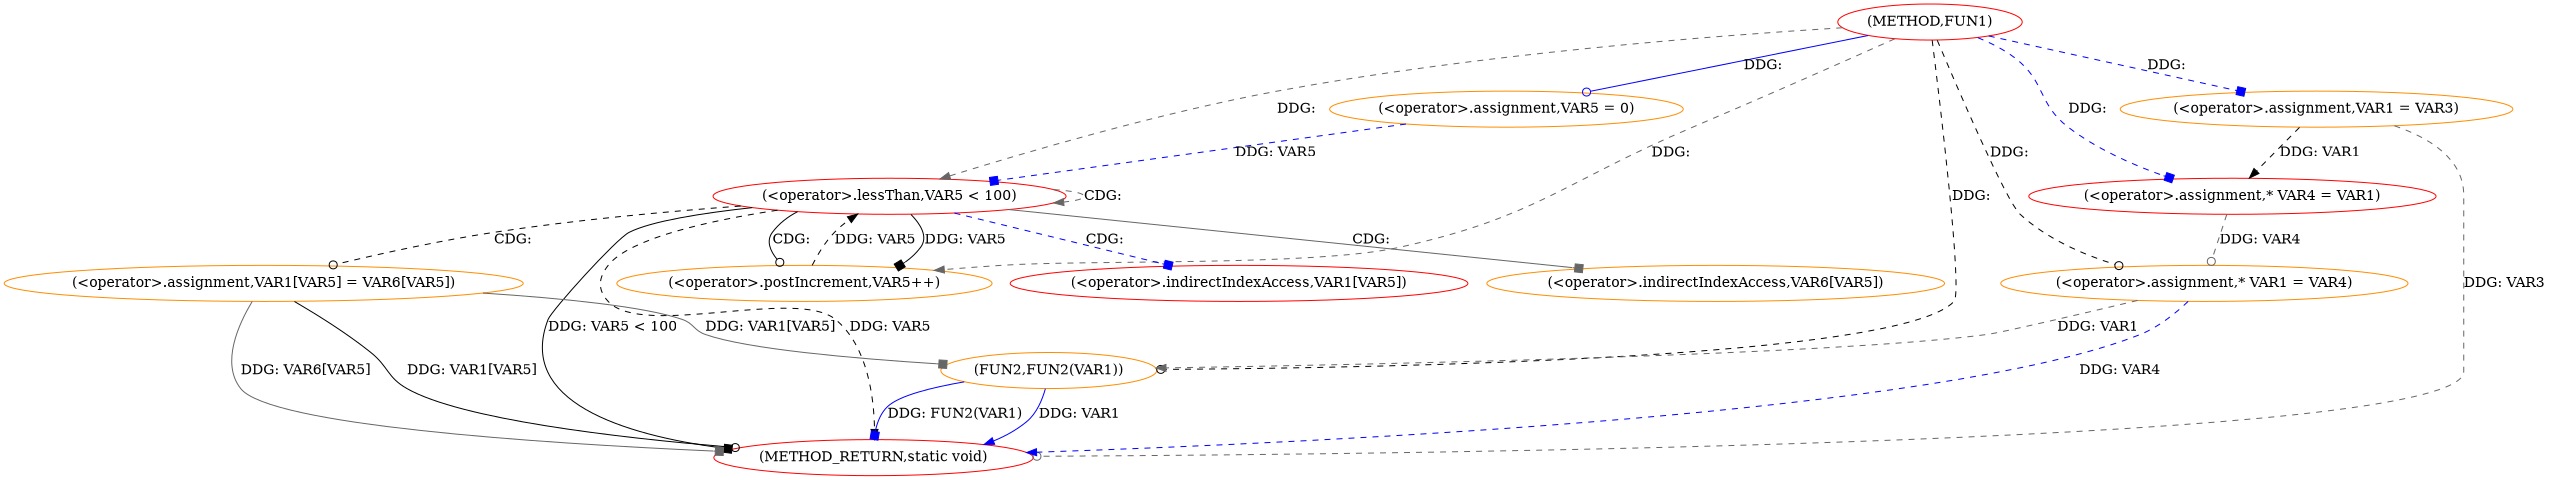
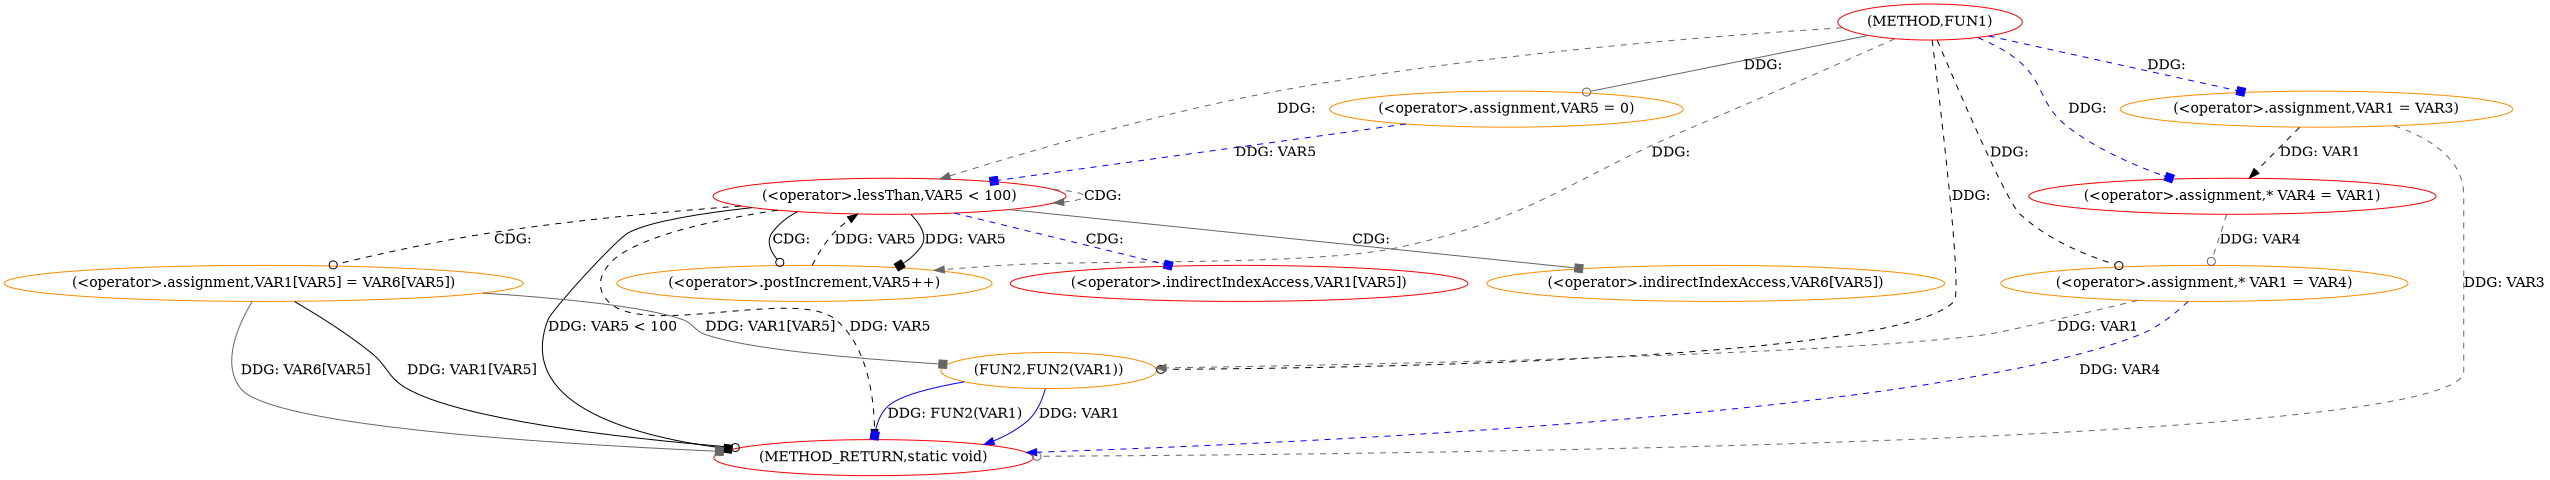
edge "(METHOD,FUN1)" -> "(<operator>.assignment,VAR5 = 0)": color blue -> gray40
